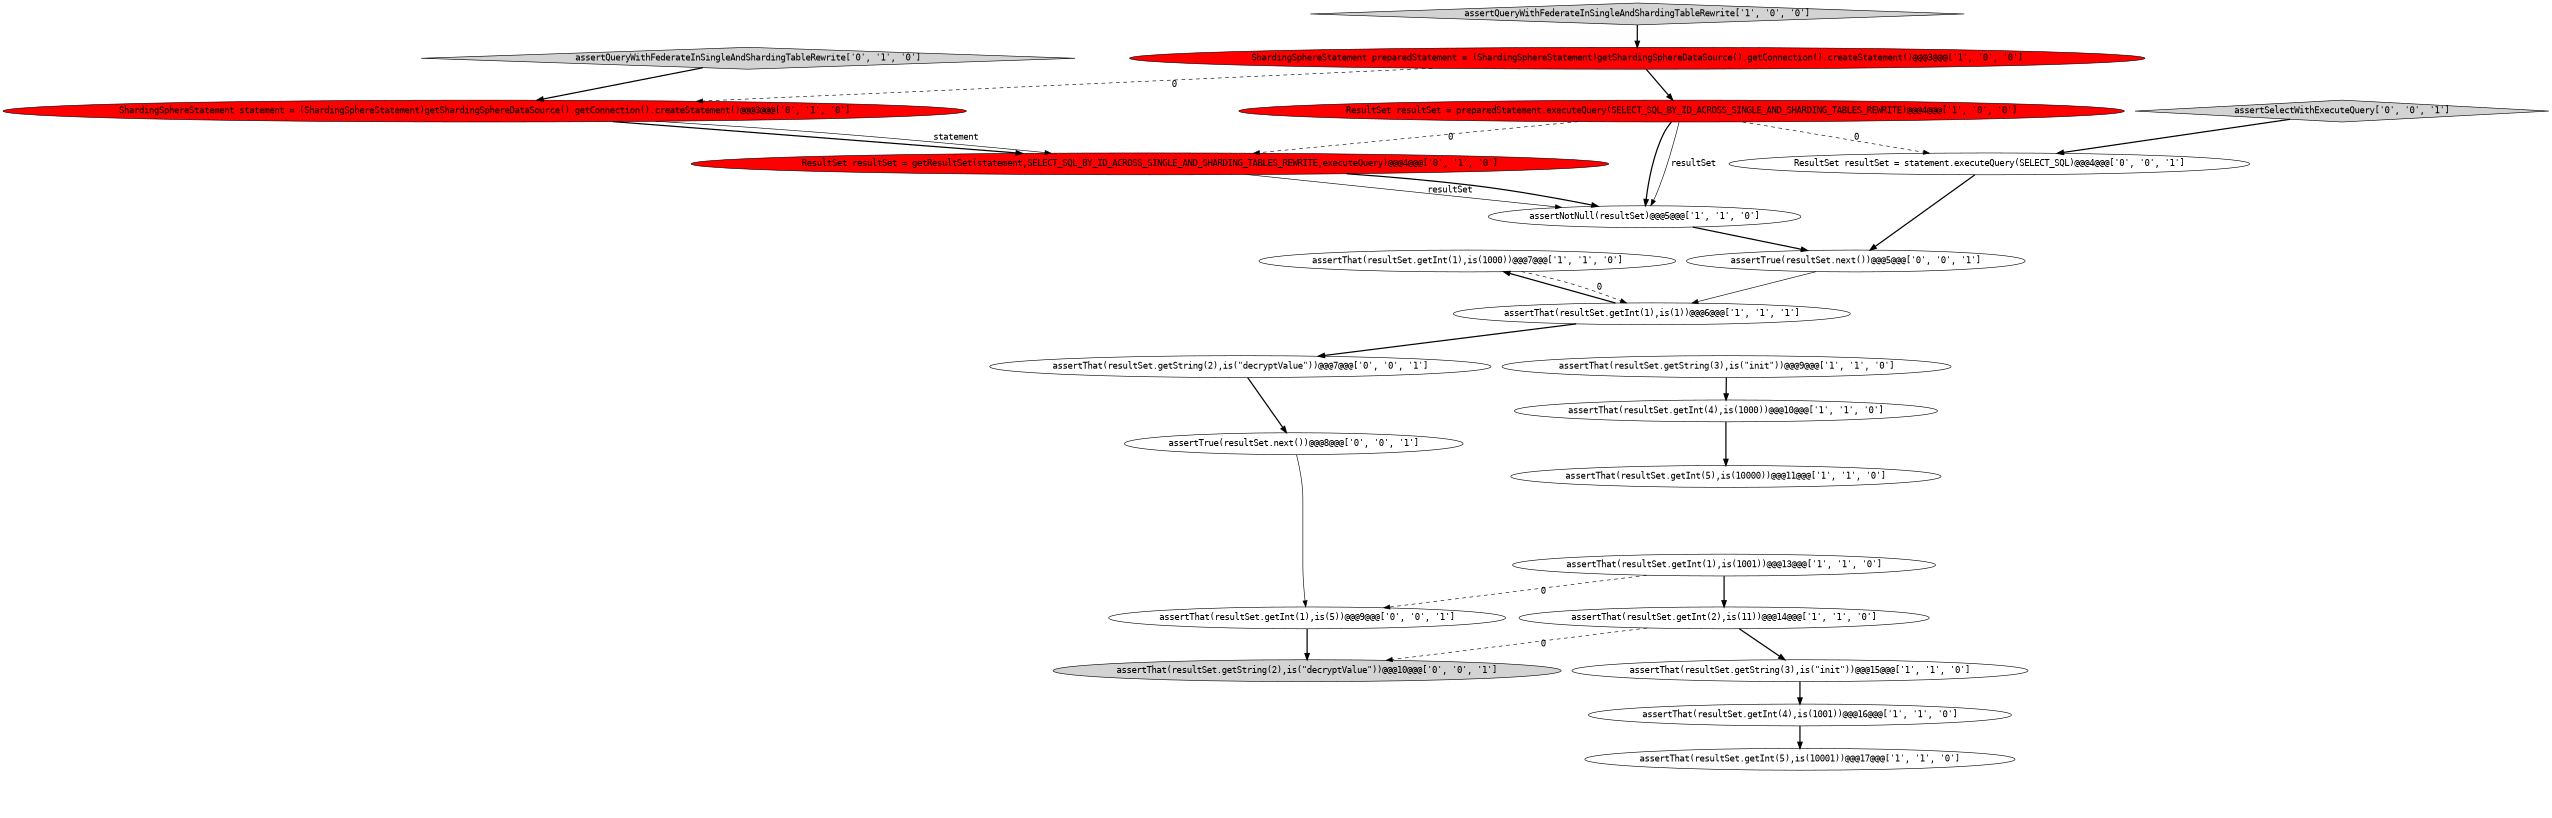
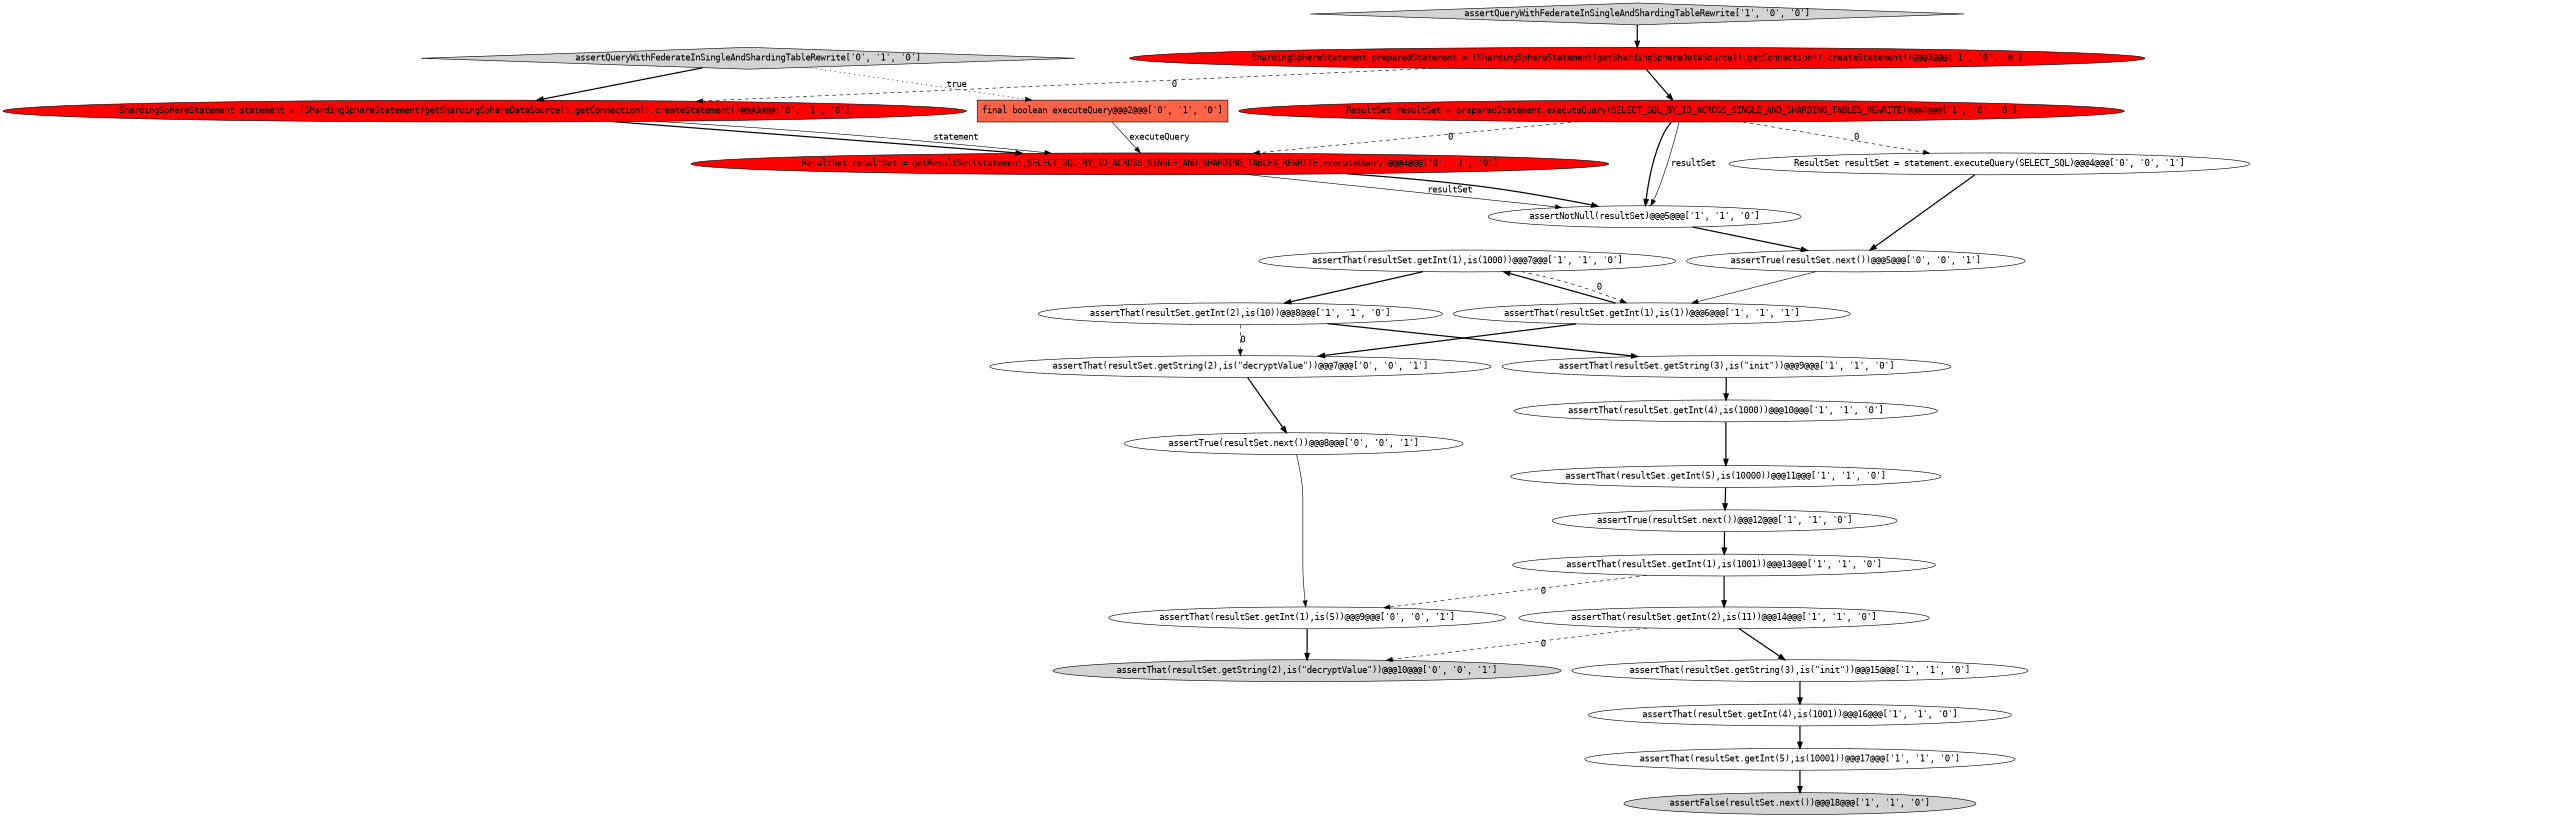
node "final boolean executeQuery@@@2@@@['0', '1', '0']": added
node "assertSelectWithExecuteQuery['0', '0', '1']": removed
node "assertThat(resultSet.getInt(2),is(10))@@@8@@@['1', '1', '0']": added
node "assertTrue(resultSet.next())@@@12@@@['1', '1', '0']": added
node "assertFalse(resultSet.next())@@@18@@@['1', '1', '0']": added
